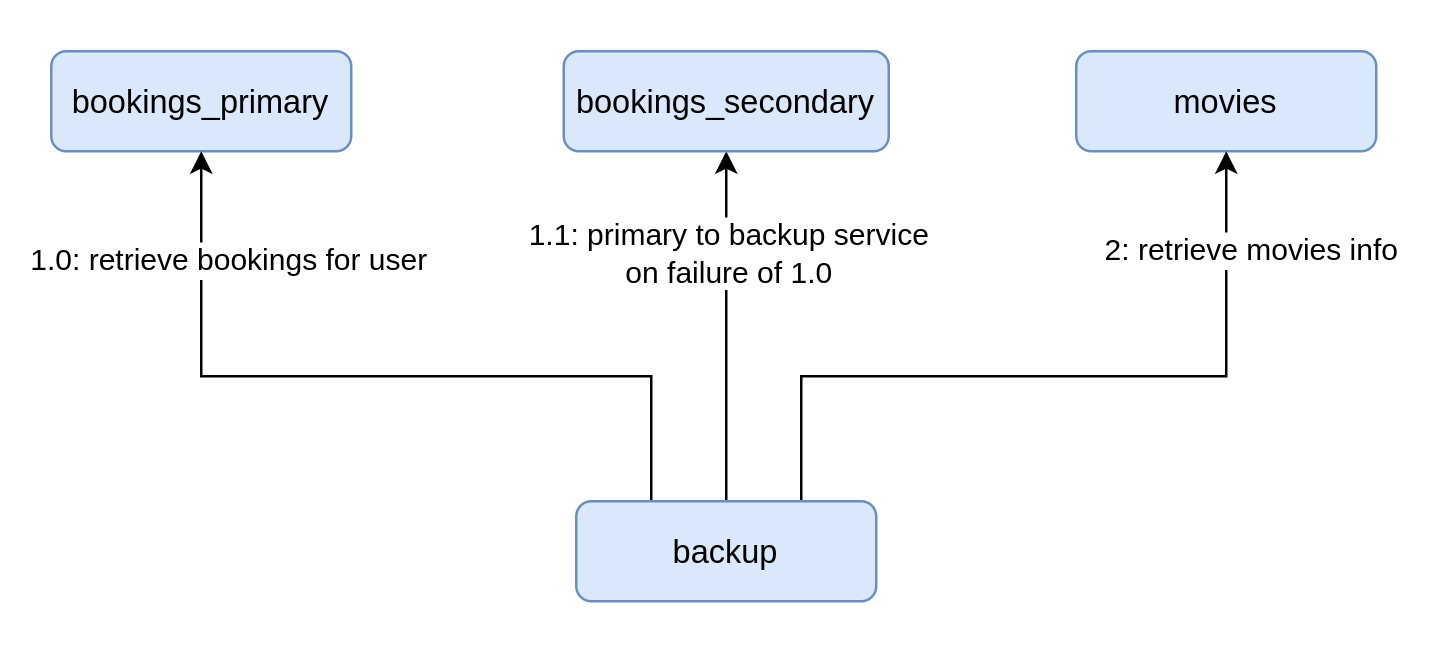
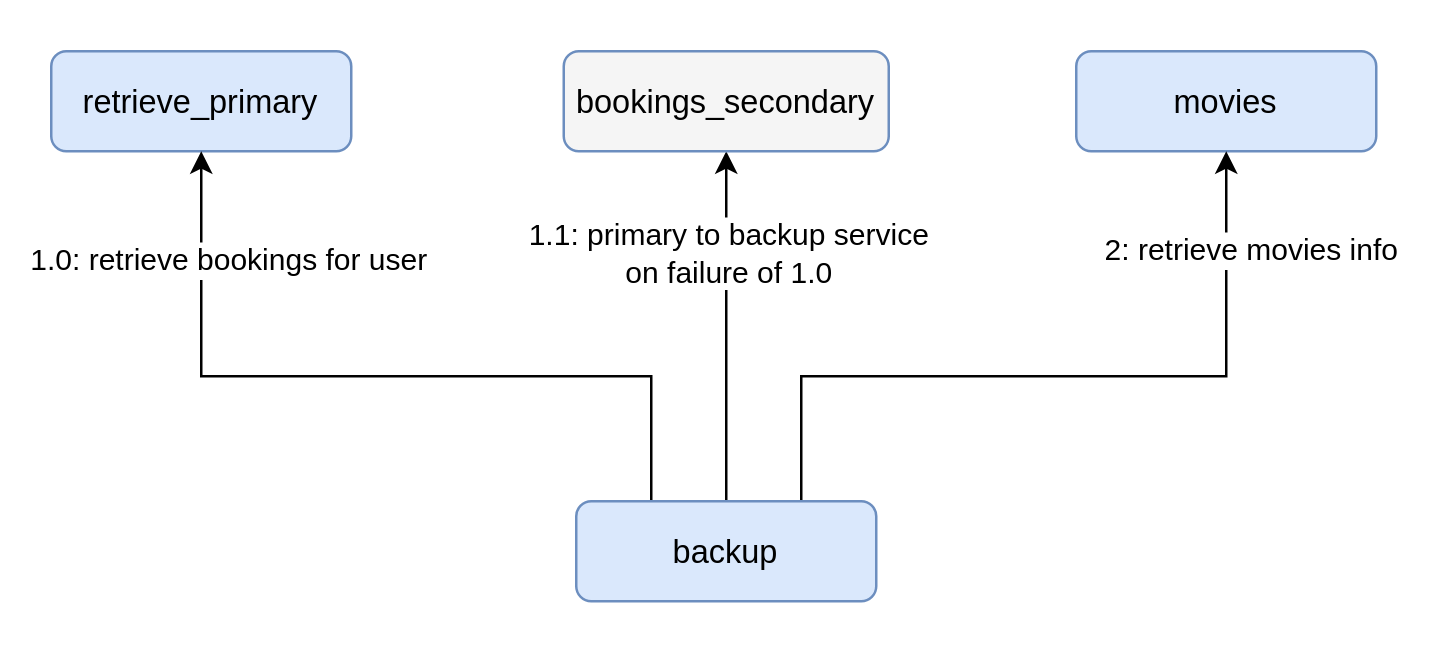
node "bookings_primary": label "bookings_primary" -> "retrieve_primary"
node "bookings_secondary": fillcolor #dae8fc -> #f5f5f5
